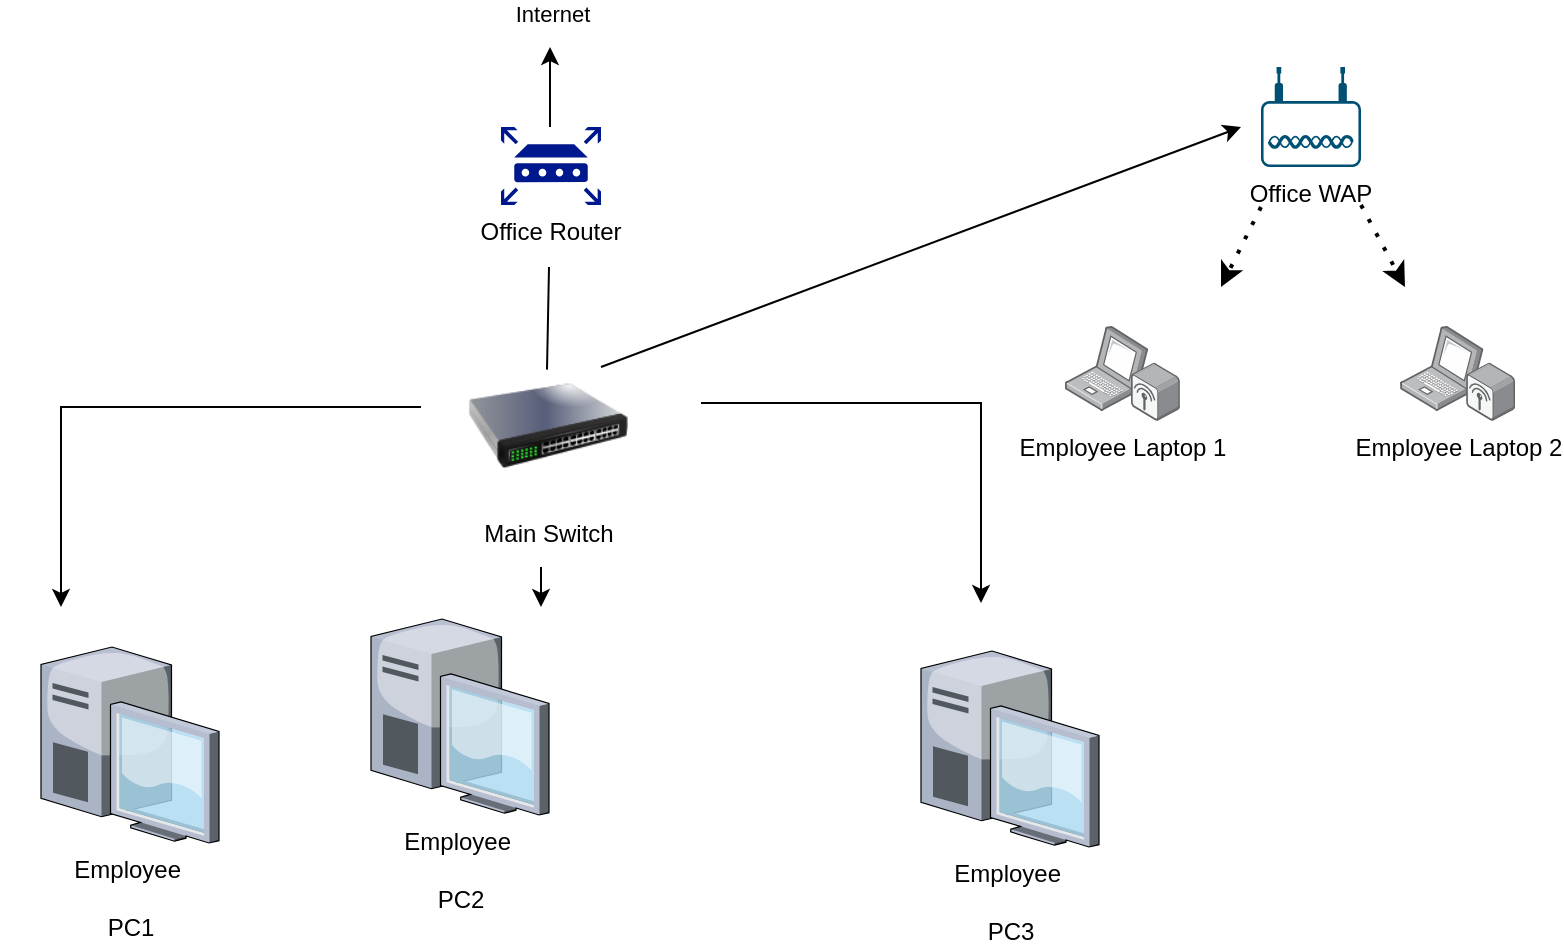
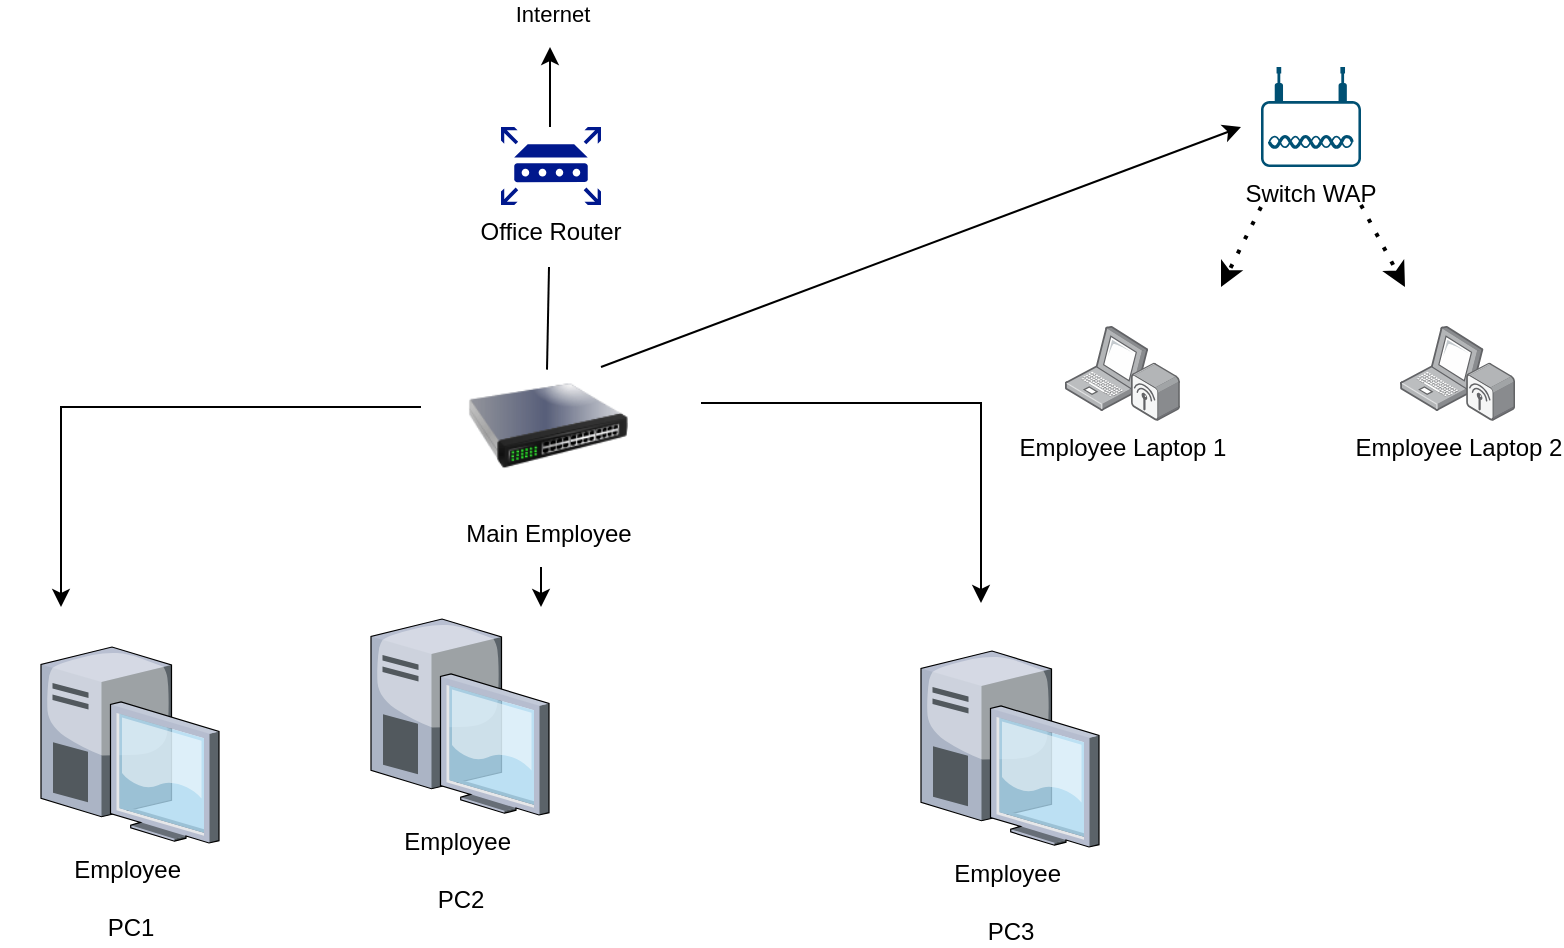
node "Office WAP": label "Office WAP" -> "Switch WAP"
node "Main Switch": label "Main Switch" -> "Main Employee"
